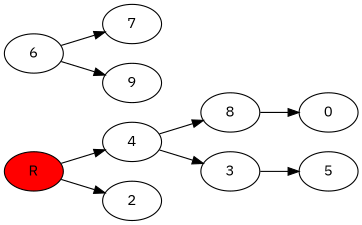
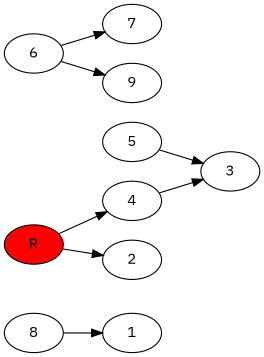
node "0": label "0" -> "1"
edge "4" -> "8": removed
edge "3" -> "5": reversed
